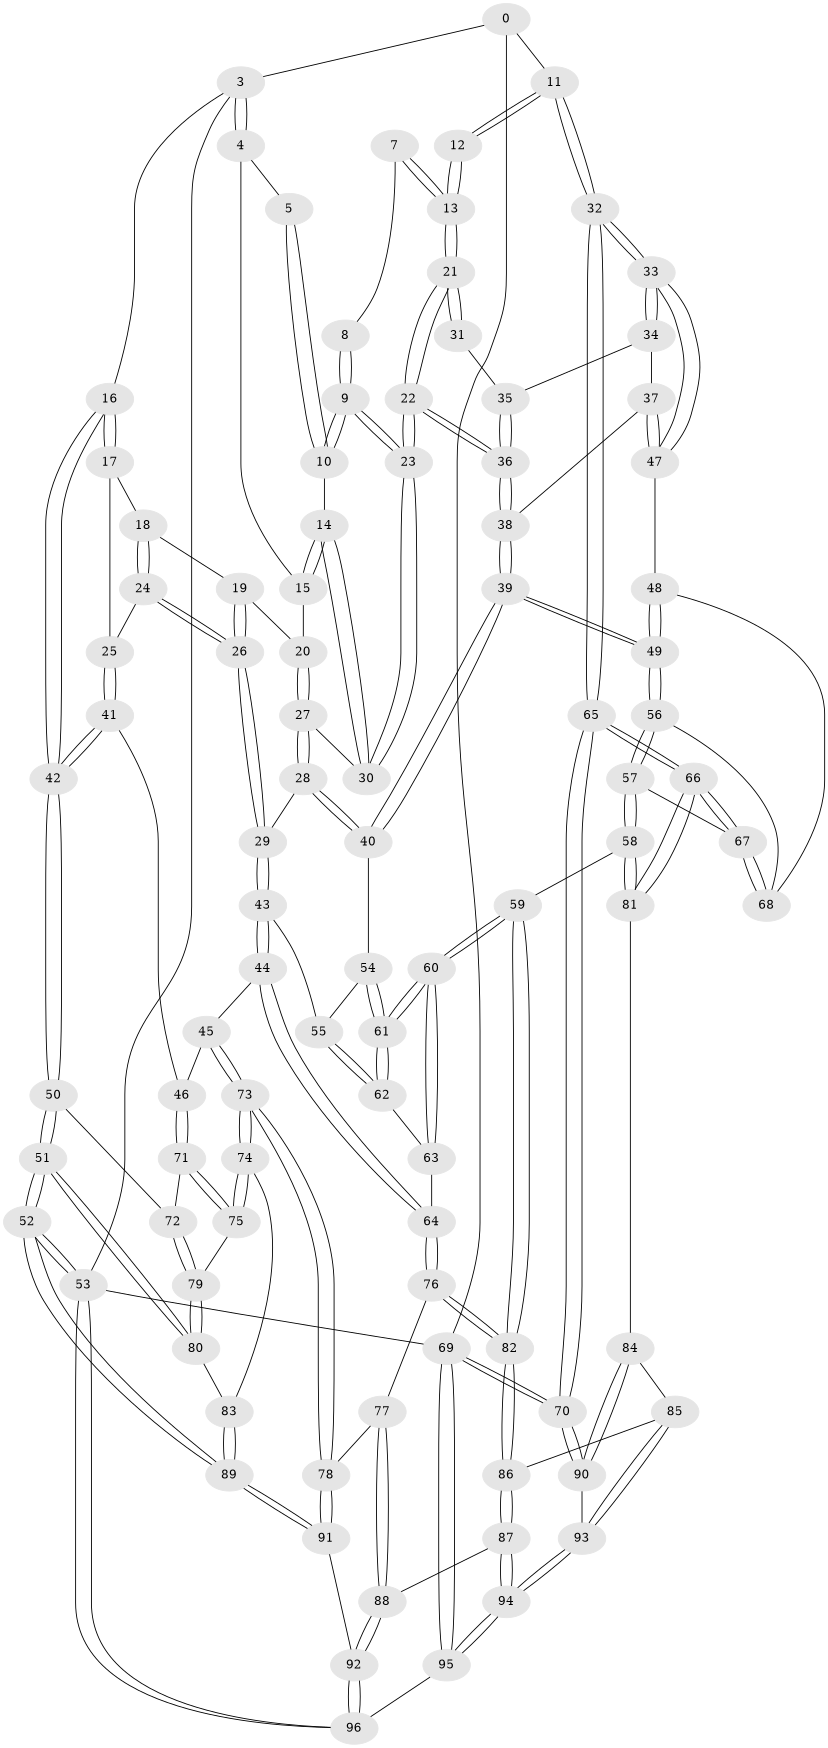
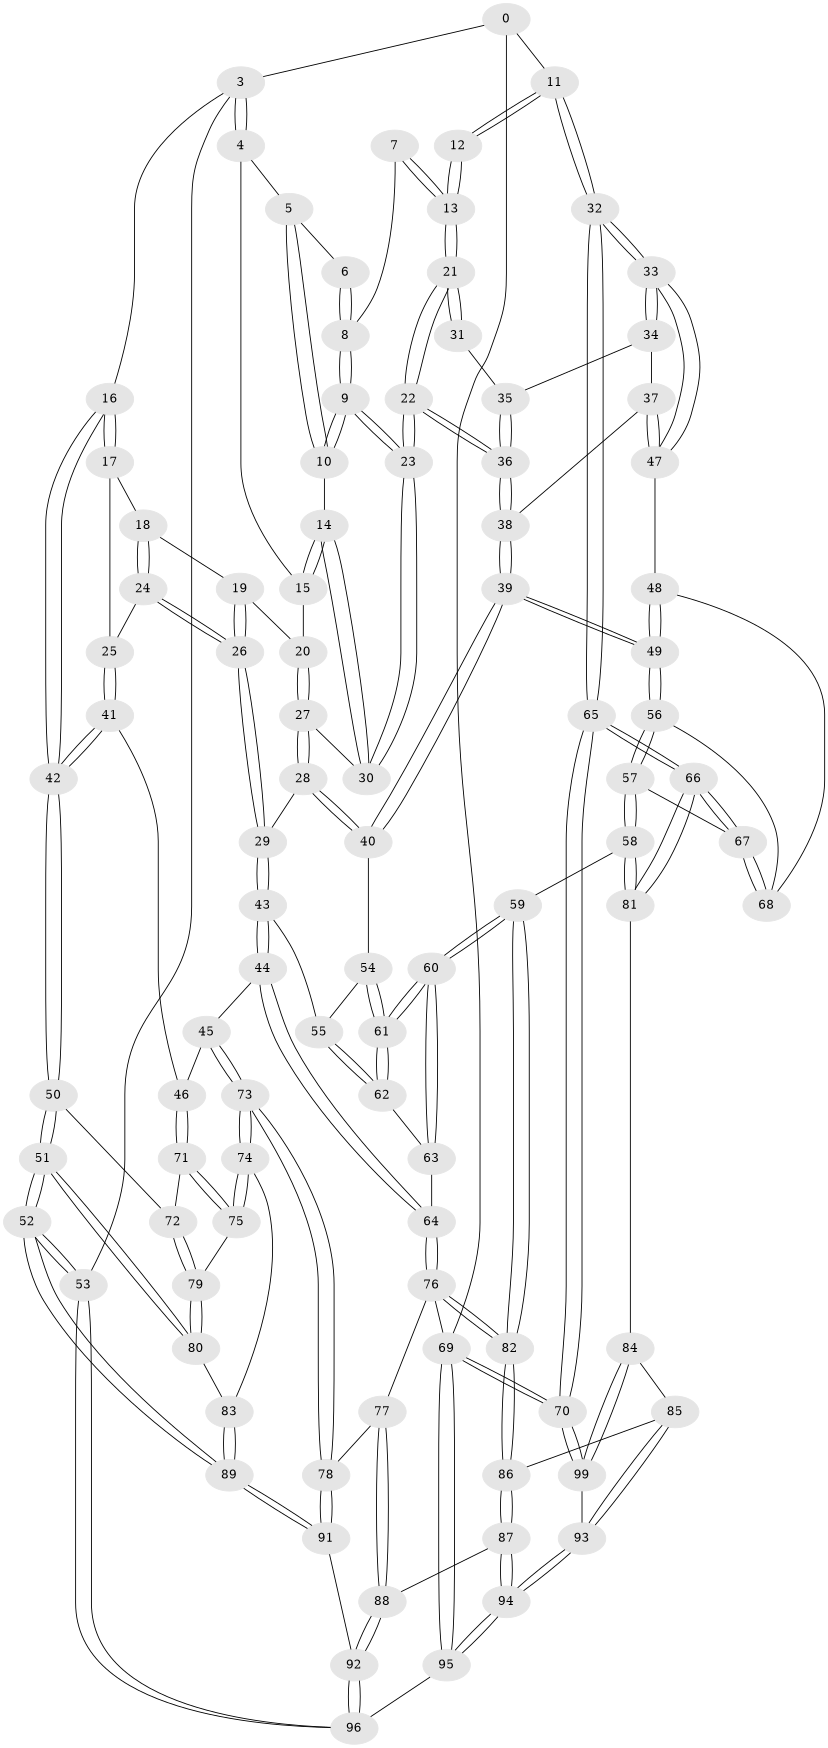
node "6": added
edge "53" -- "69": now "76" -- "69"
node "90": label "90" -> "99"
